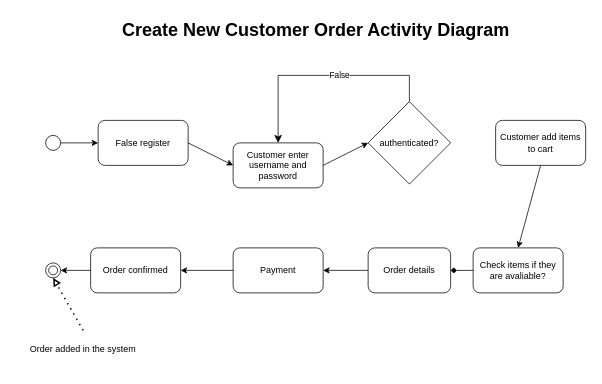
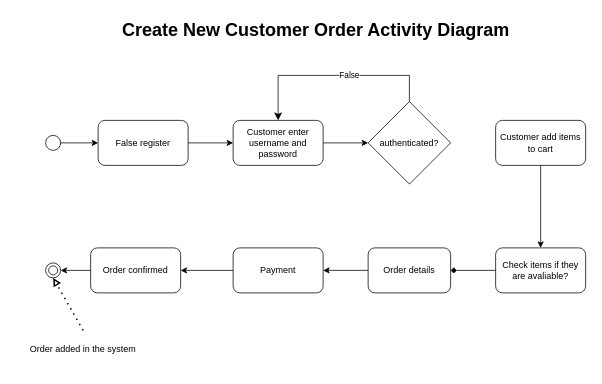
node "Customer enter username and password": moved (278, 165) -> (278, 143)
node "Check items if they are avaliable?": moved (518, 270) -> (540, 270)
